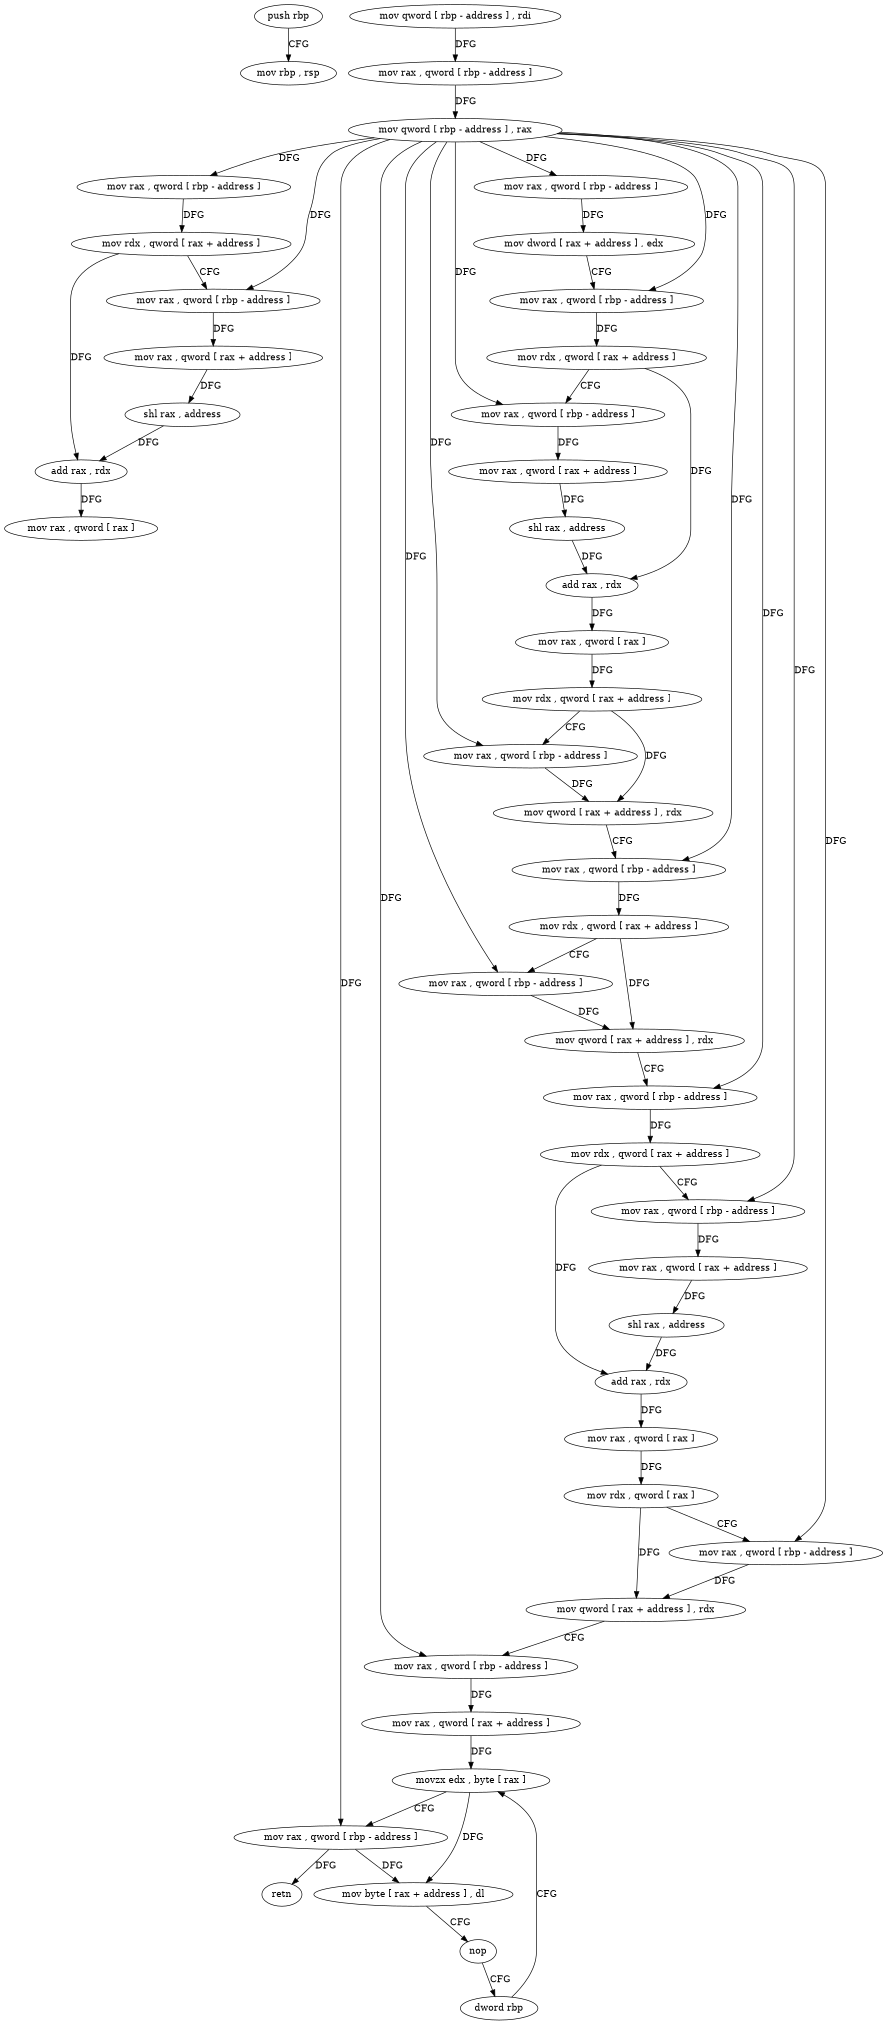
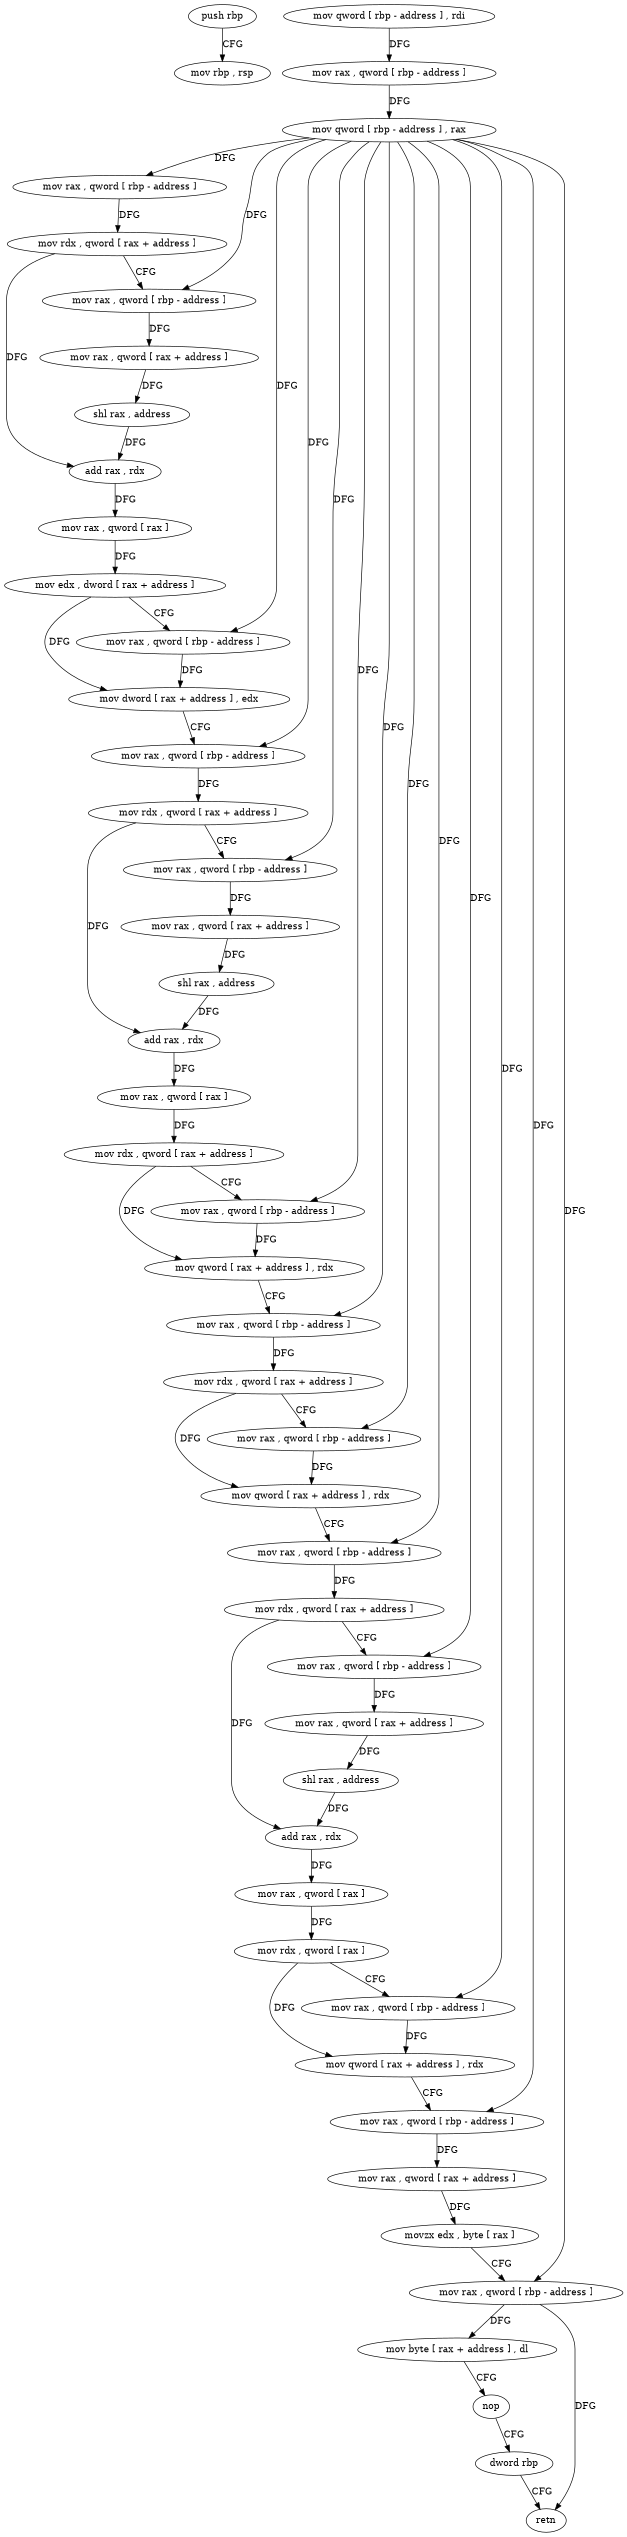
node "mov edx , dword [ rax + address ]": added
edge "movzx edx , byte [ rax ]" -> "mov byte [ rax + address ] , dl": removed, label "DFG"
edge "dword rbp" -> "movzx edx , byte [ rax ]": now "dword rbp" -> "retn"
